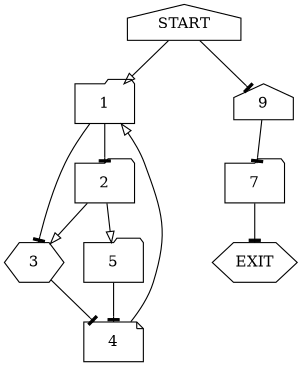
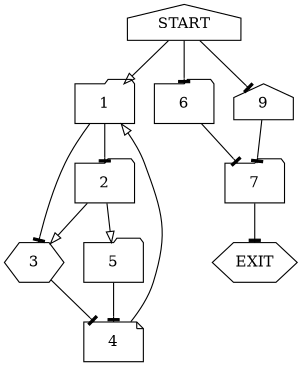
node "6": added
